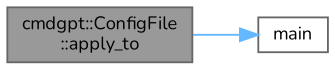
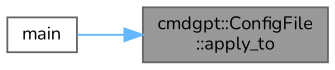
edge "cmdgpt::ConfigFile ::apply_to" -> "main": reversed
